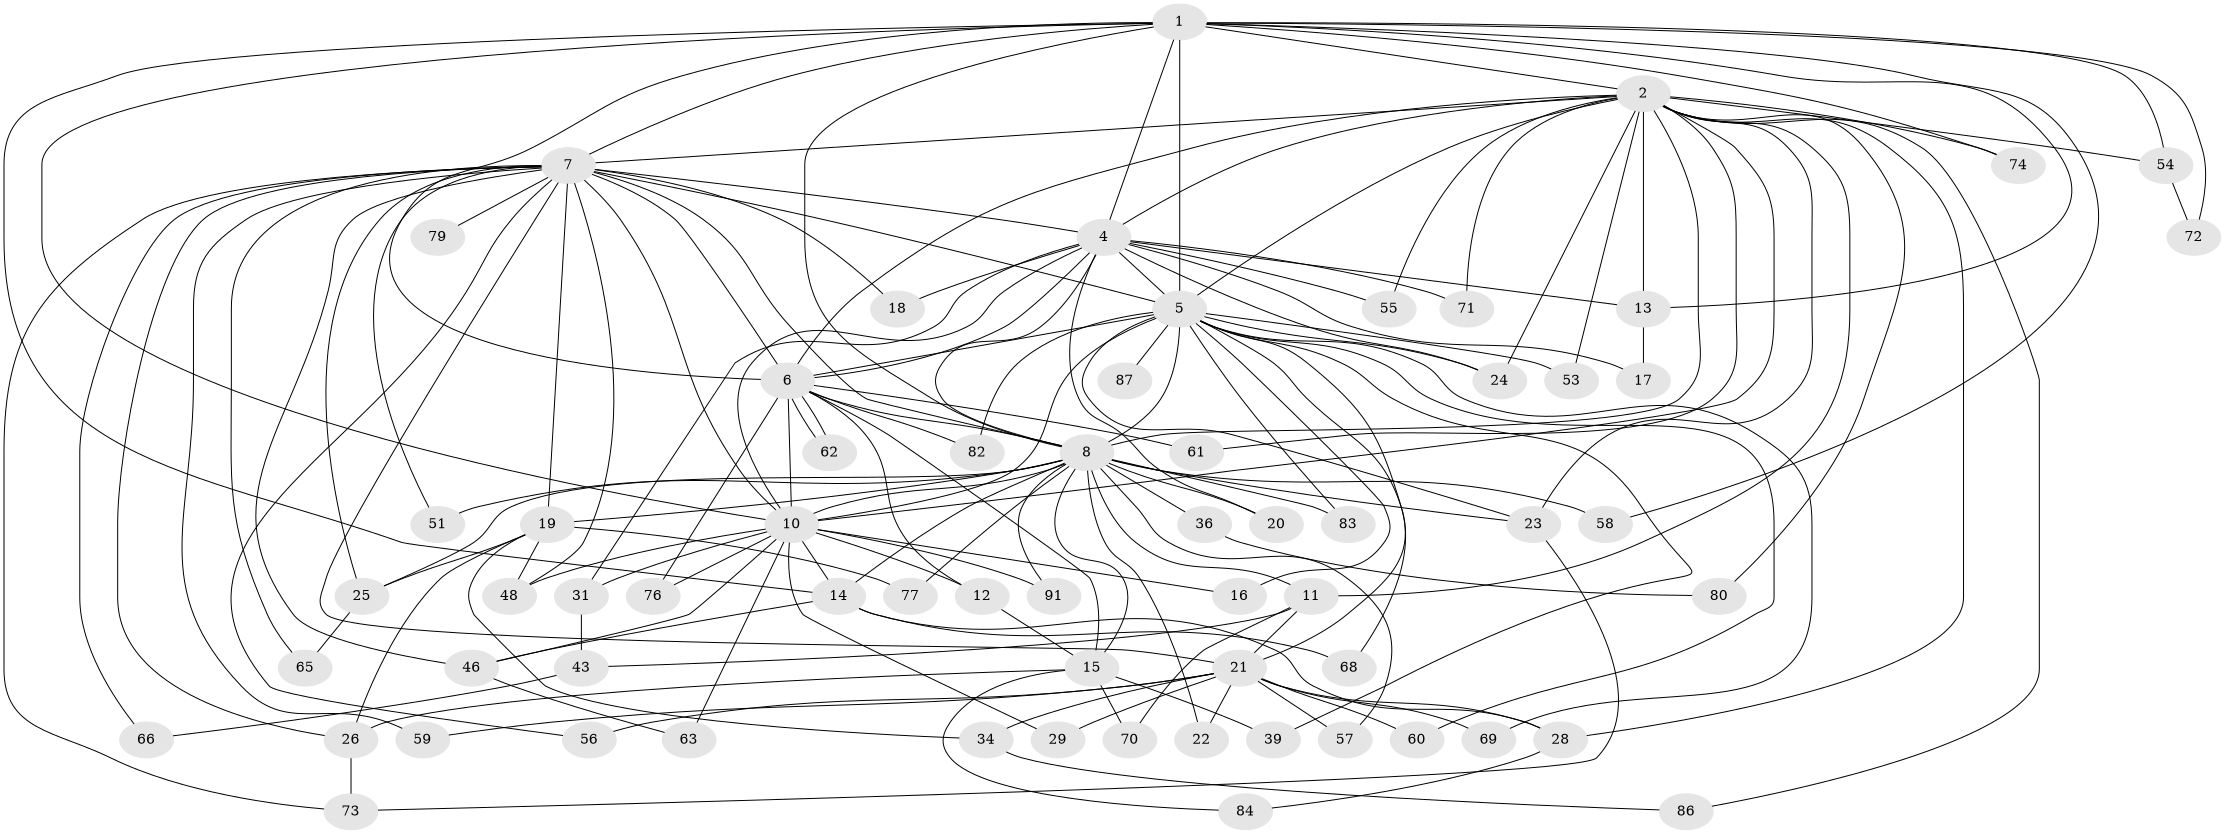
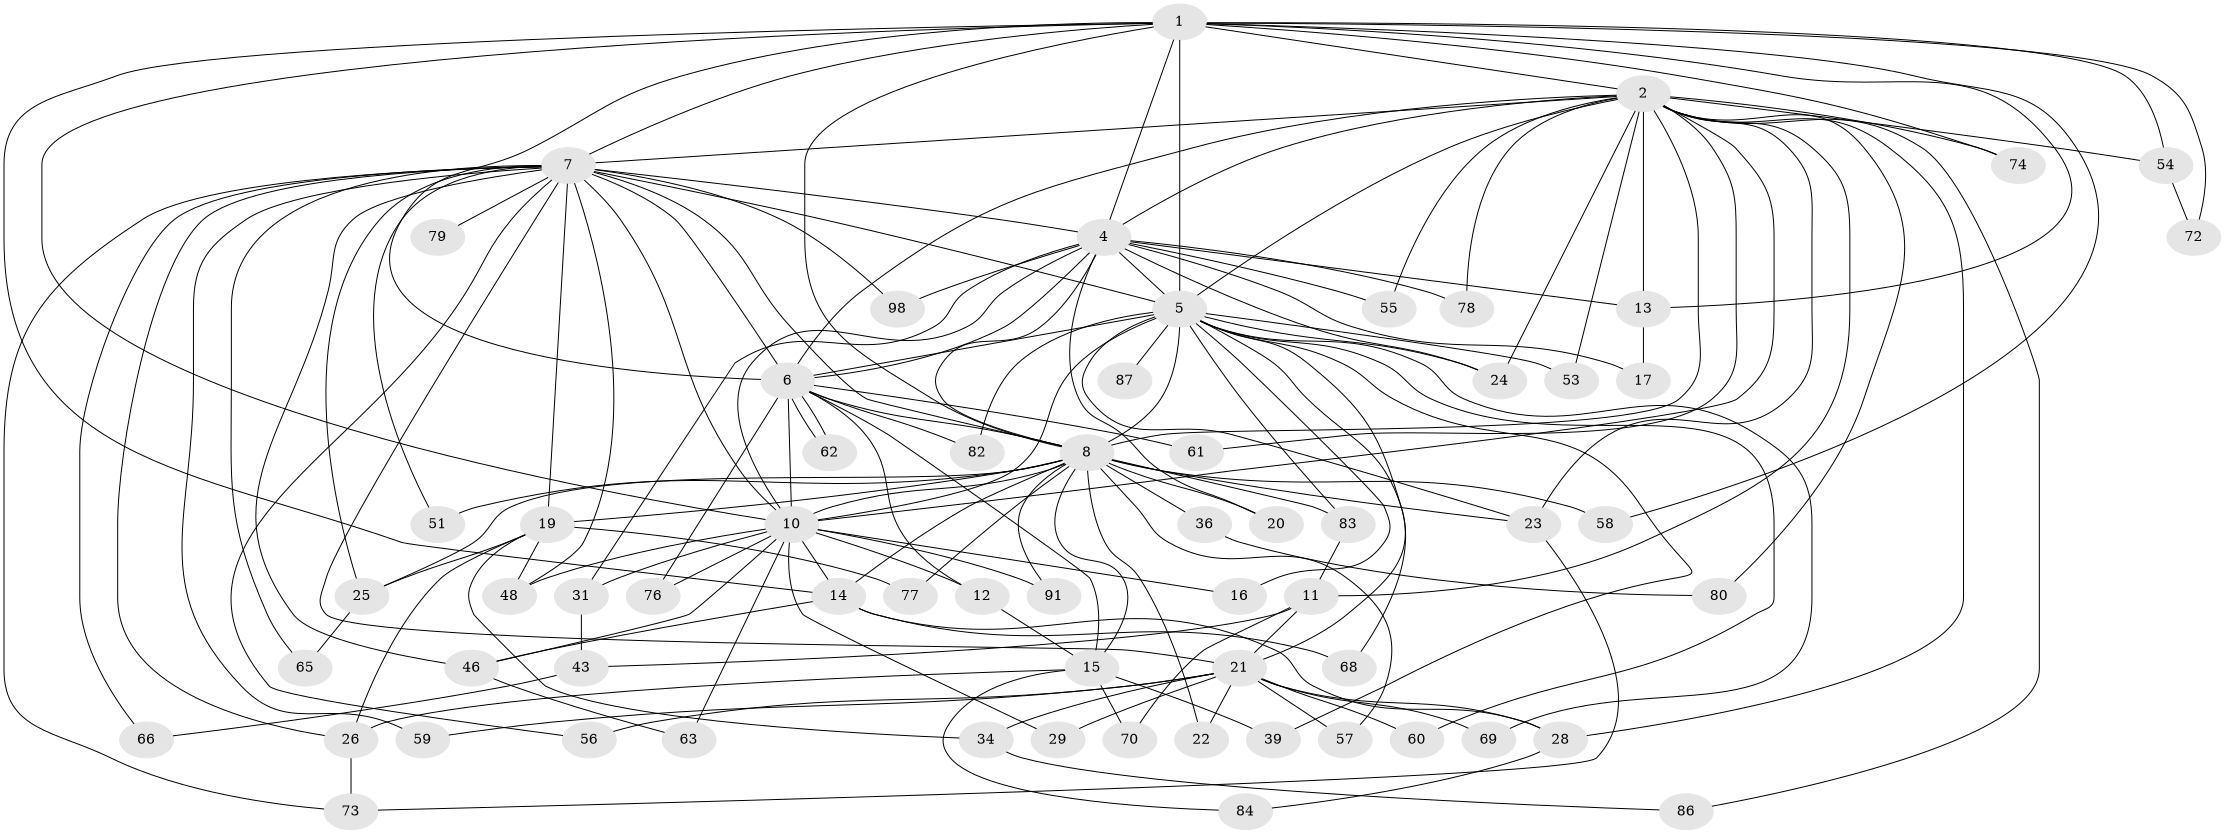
node "18": label "18" -> "98"
node "71": label "71" -> "78"
edge "8" -- "11": now "83" -- "11"
